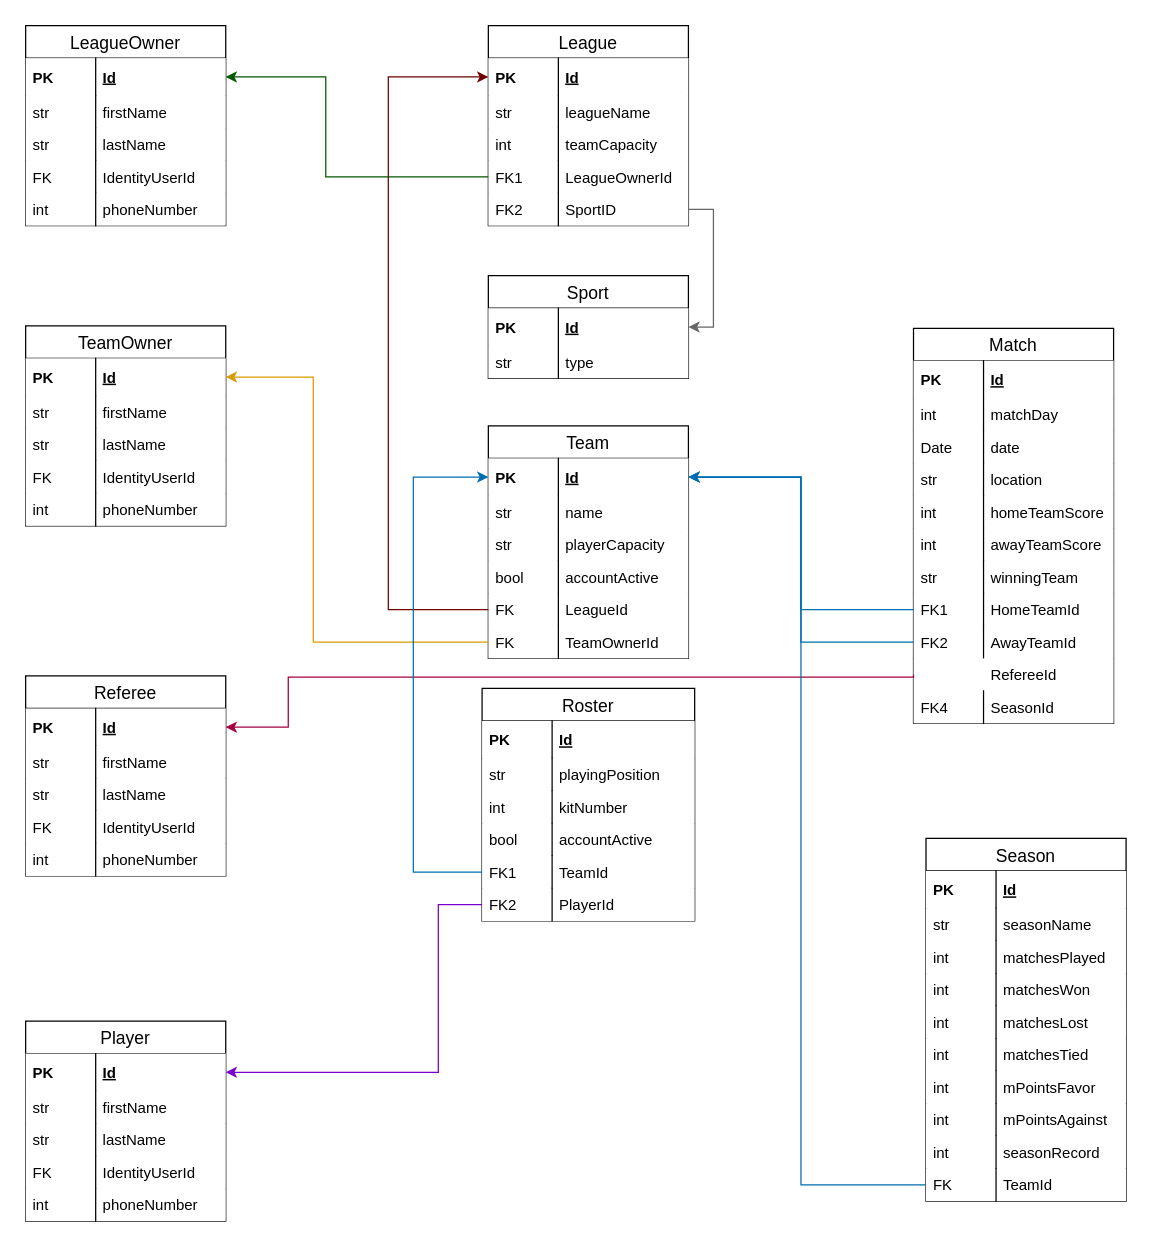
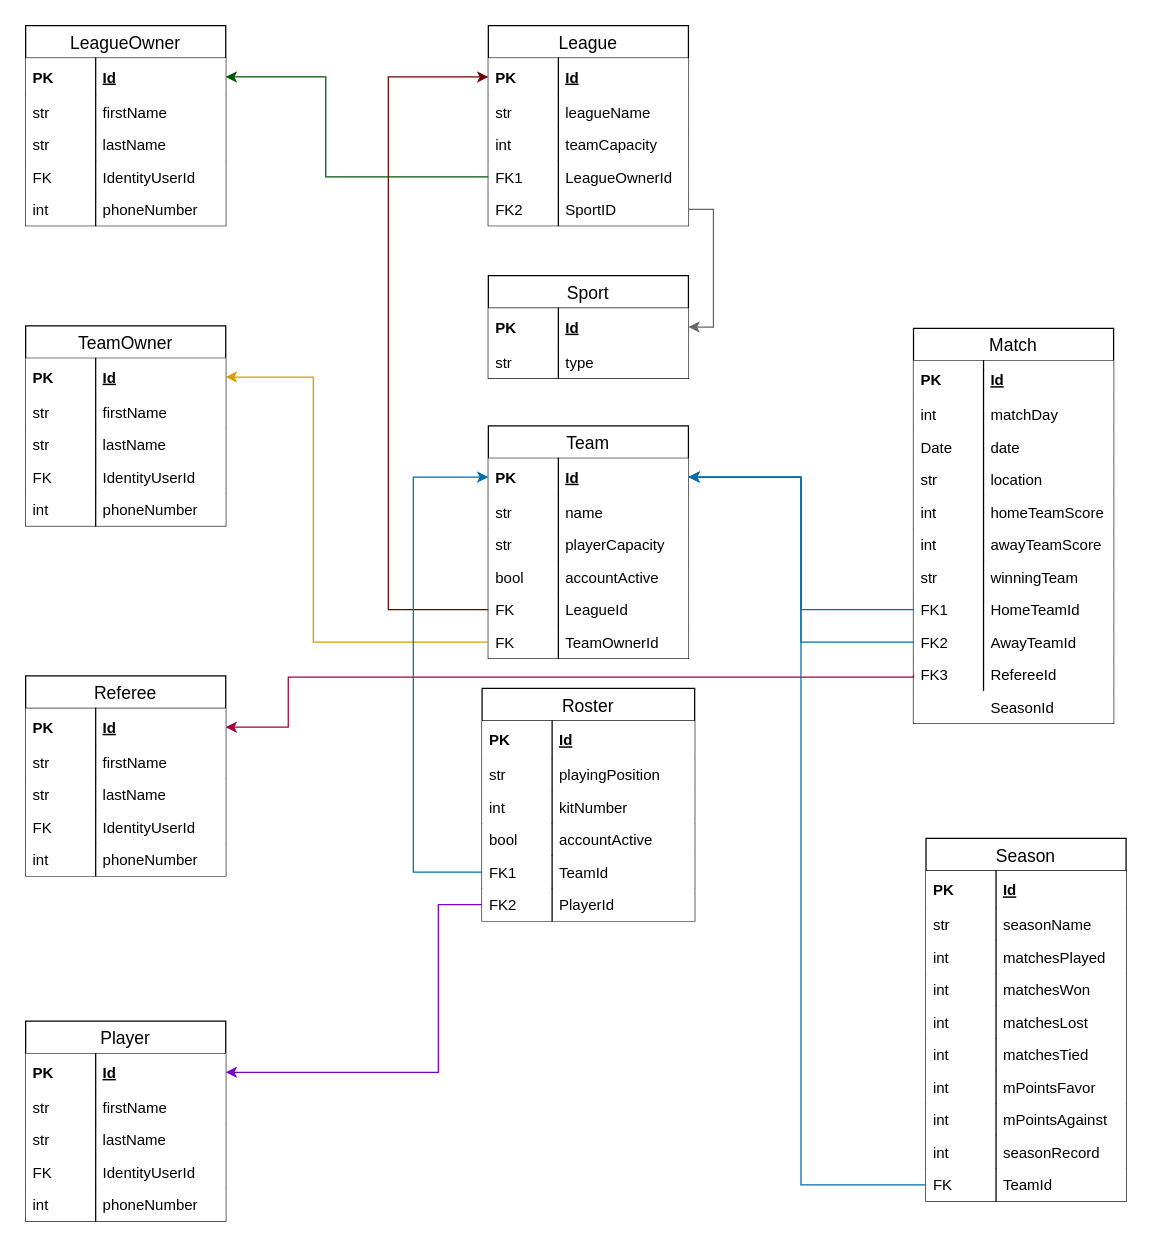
node "FK3": added
node "FK4": removed
